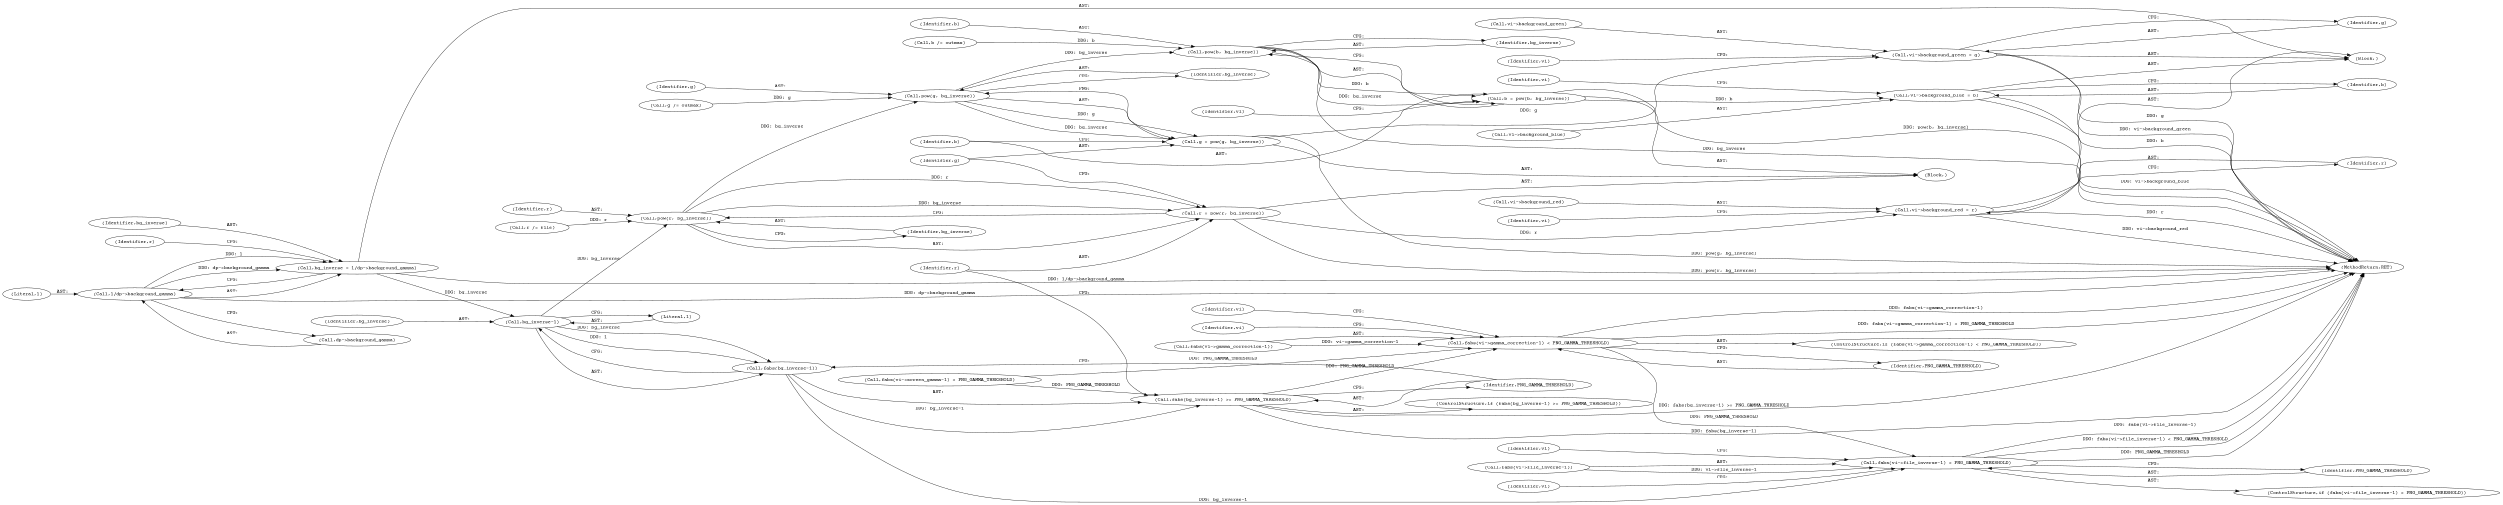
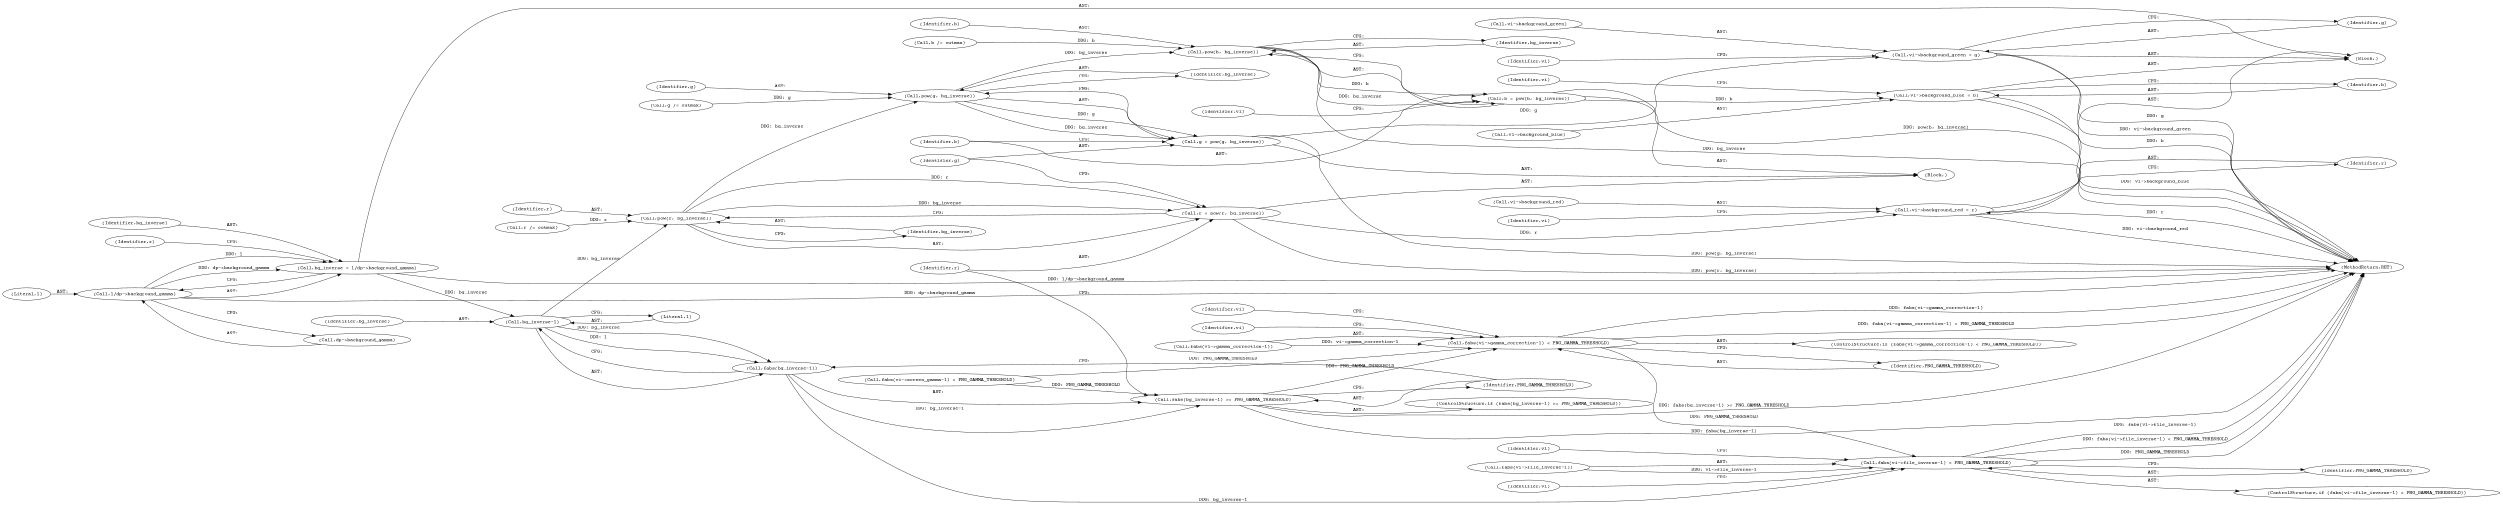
node "(Call,r /= file)": label "(Call,r /= file)" -> "(Call,r /= outmax)"
